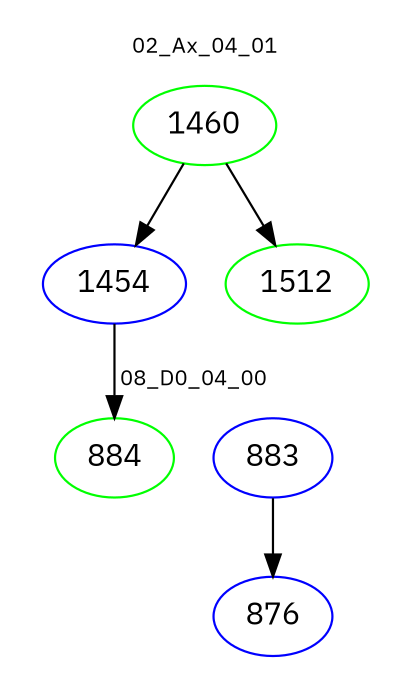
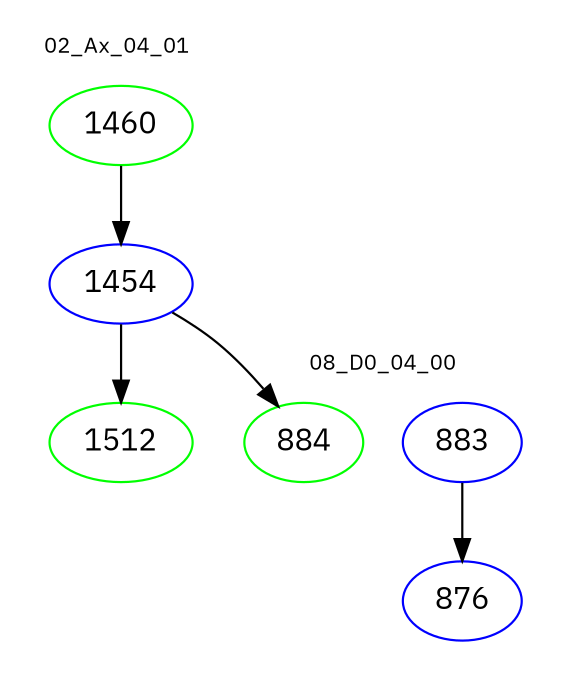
edge "1460" -> "1512": now "1454" -> "1512"
